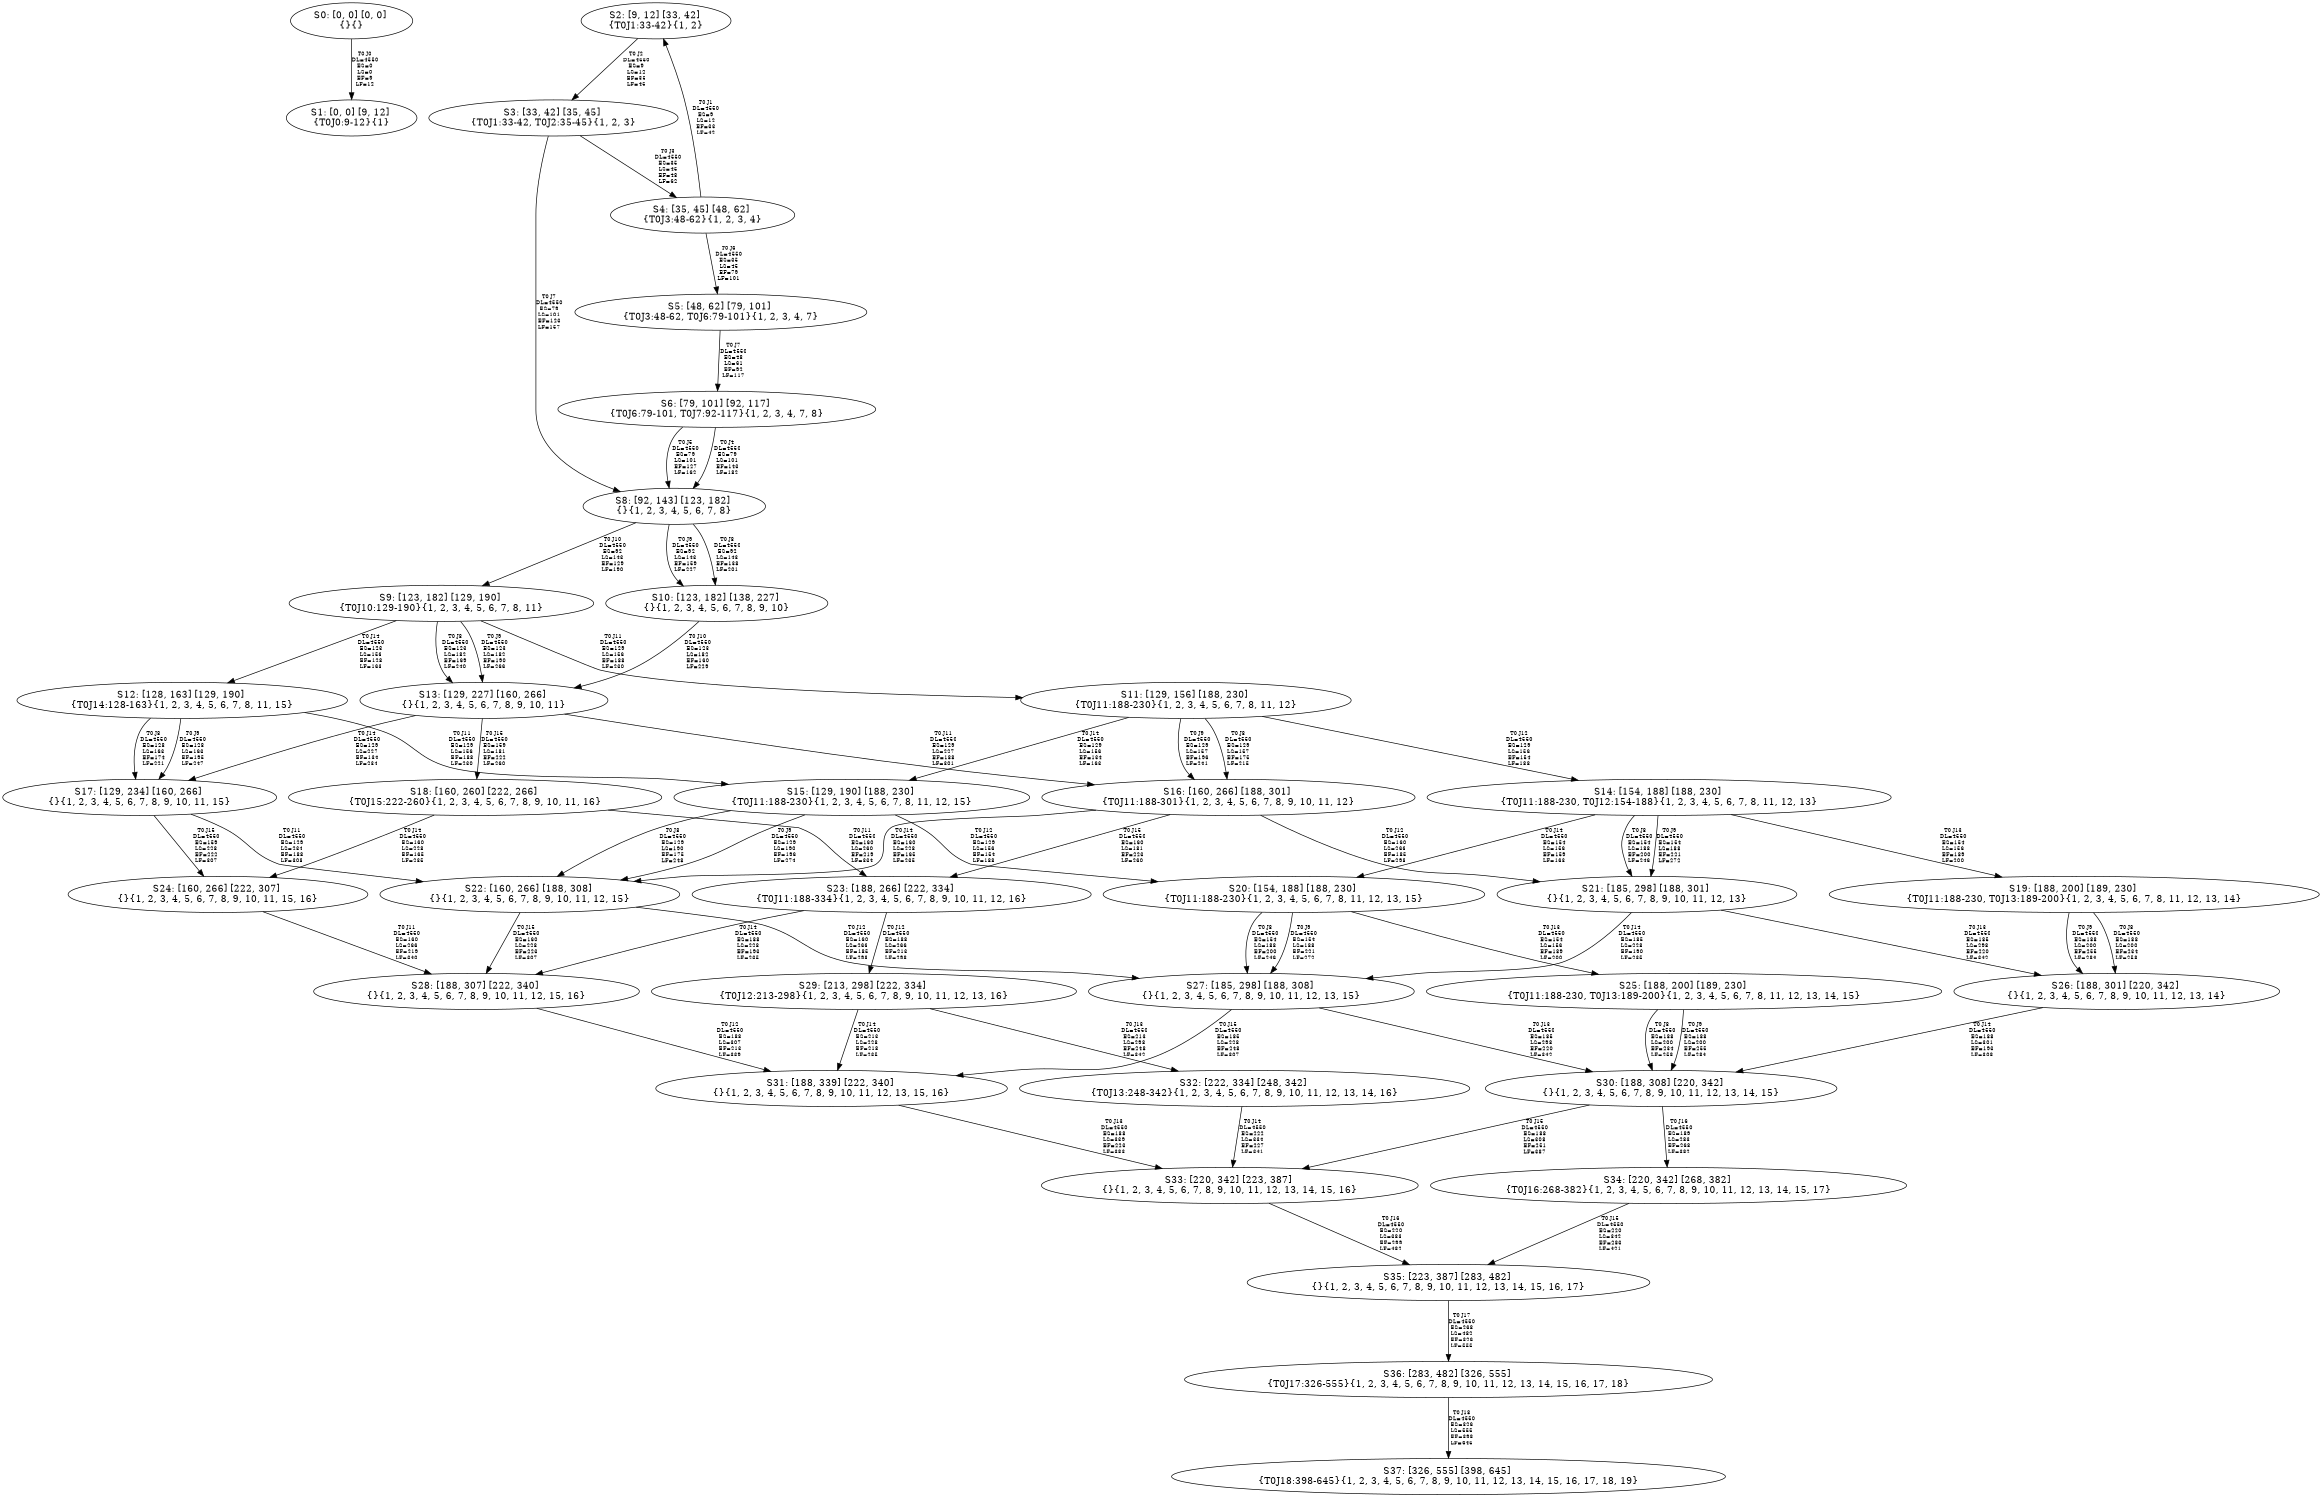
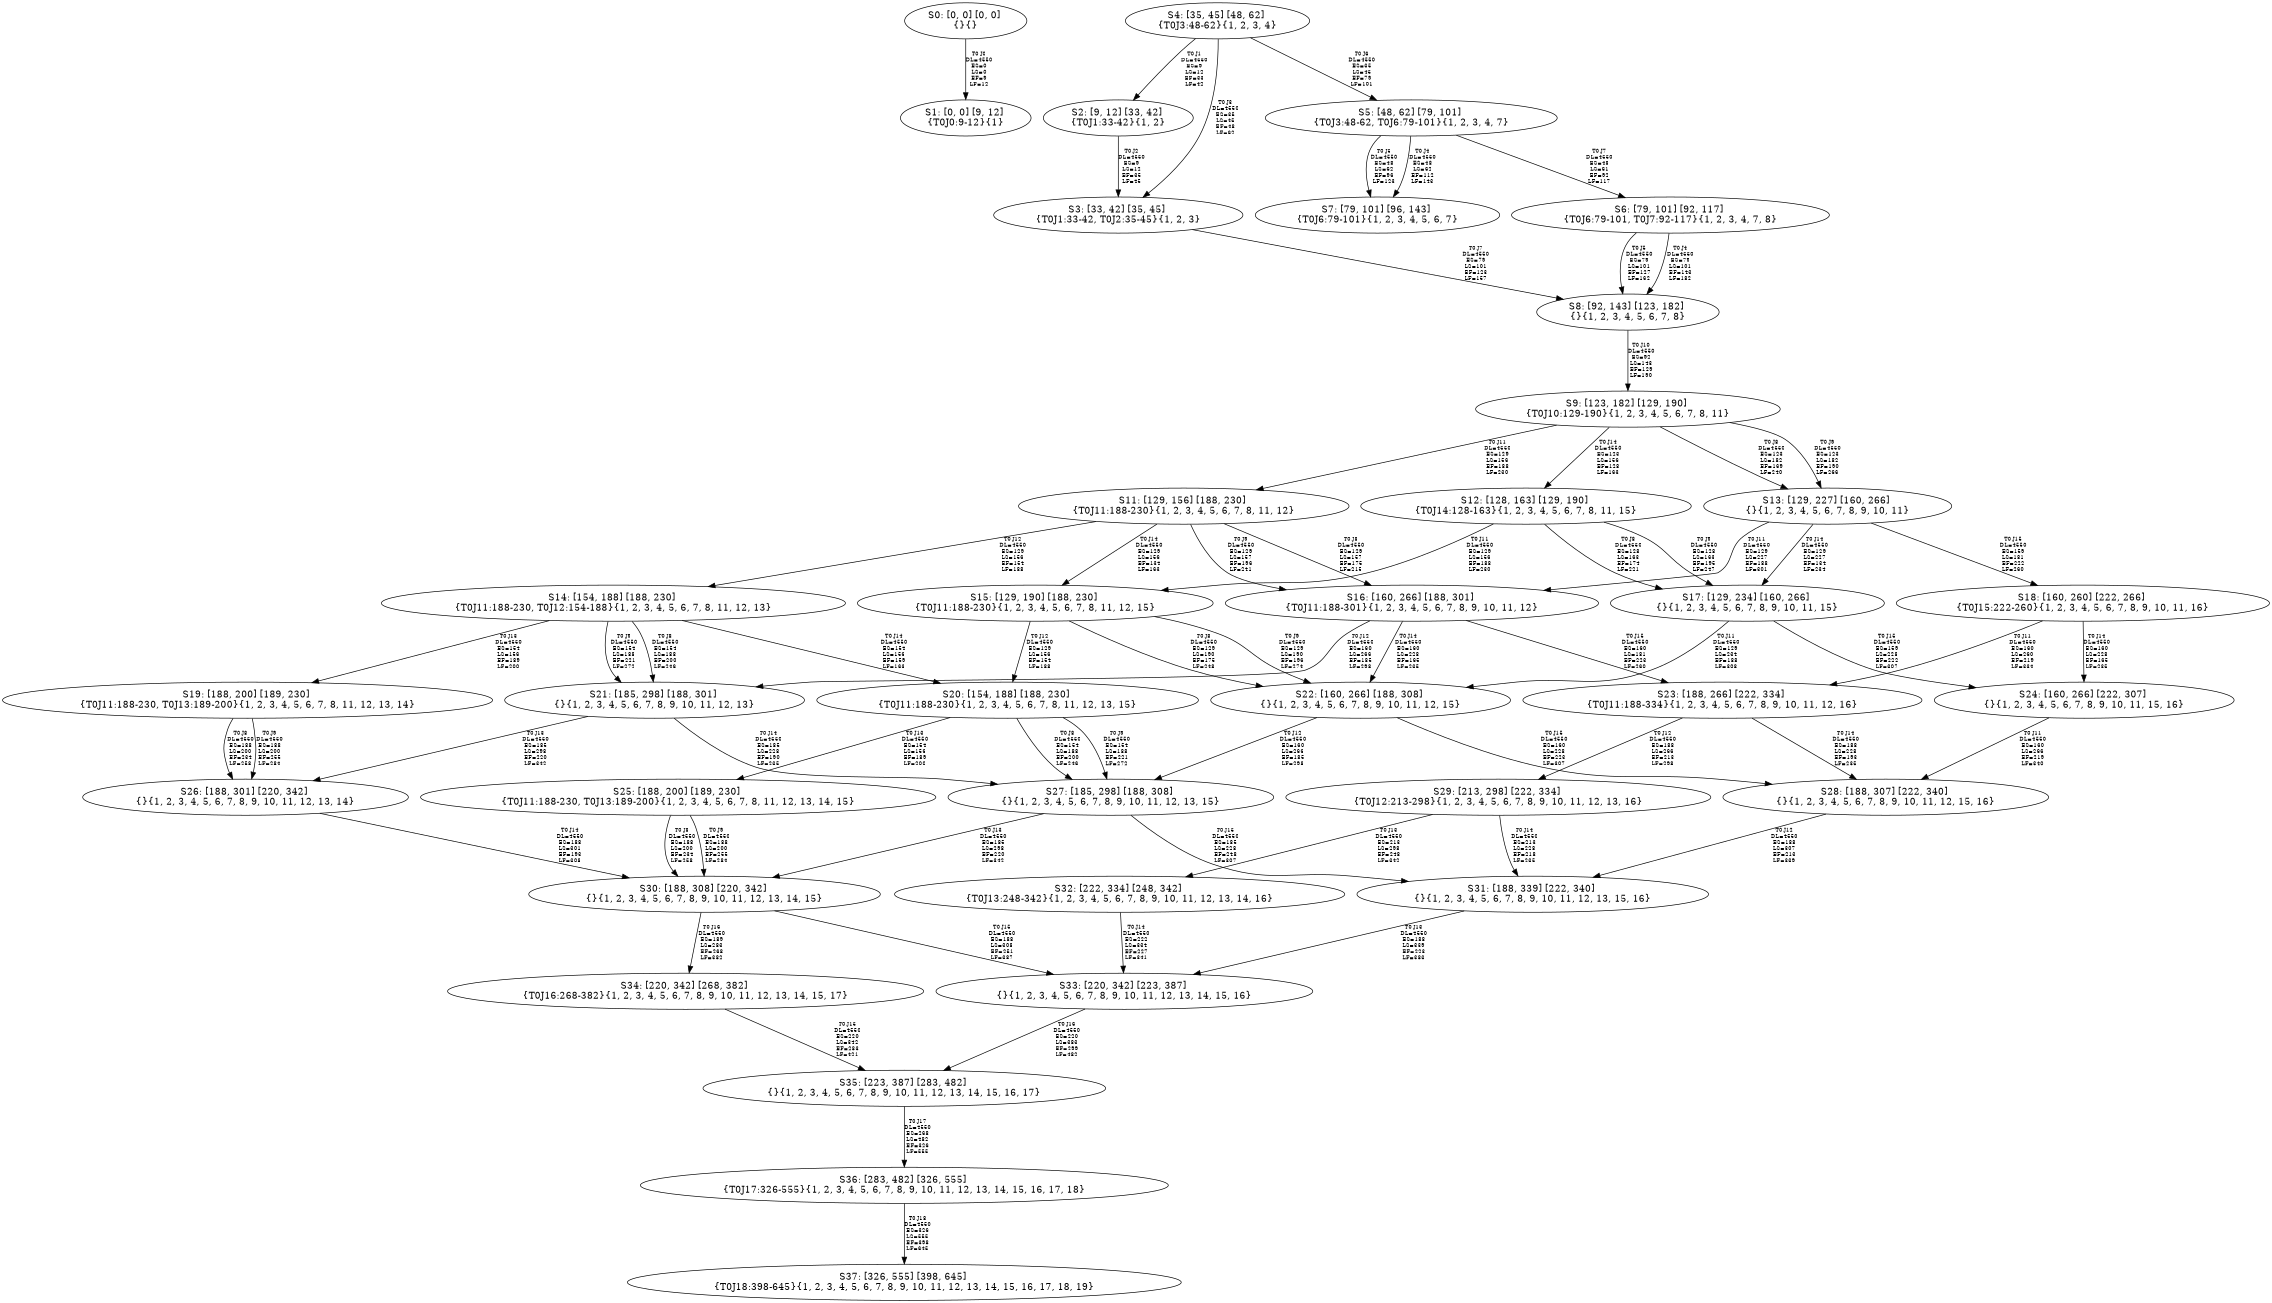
edge "S3: [33, 42] [35, 45] {T0J1:33-42, T0J2:35-45}{1, 2, 3}" -> "S4: [35, 45] [48, 62] {T0J3:48-62}{1, 2, 3, 4}": reversed
node "S7: [79, 101] [96, 143] {T0J6:79-101}{1, 2, 3, 4, 5, 6, 7}": added
node "S10: [123, 182] [138, 227] {}{1, 2, 3, 4, 5, 6, 7, 8, 9, 10}": removed
